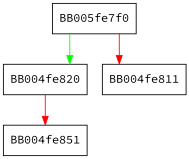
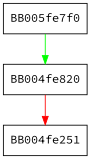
node "BB004fe811": removed
node "BB004fe851": label "BB004fe851" -> "BB004fe251"
